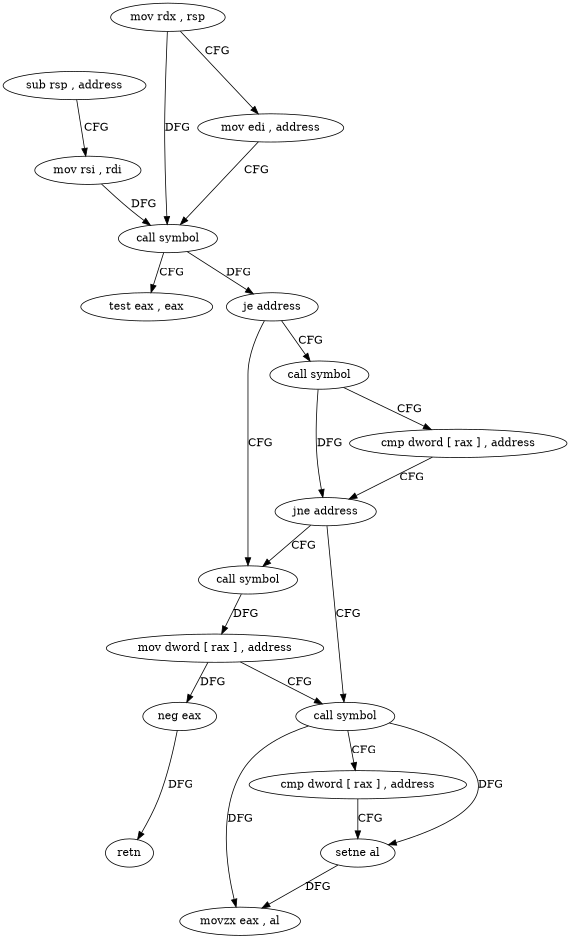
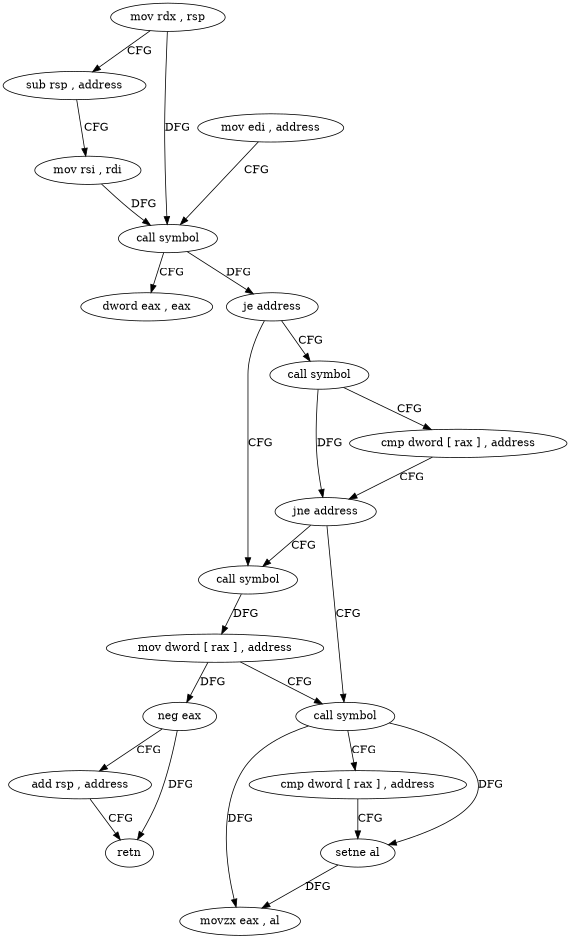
edge "mov rdx , rsp" -> "mov edi , address": now "mov rdx , rsp" -> "sub rsp , address"
node "test eax , eax": label "test eax , eax" -> "dword eax , eax"
node "add rsp , address": added
